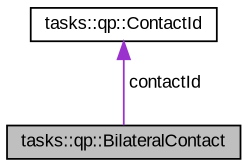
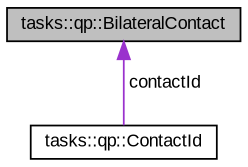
edge "tasks::qp::BilateralContact" -> "tasks::qp::ContactId": reversed
